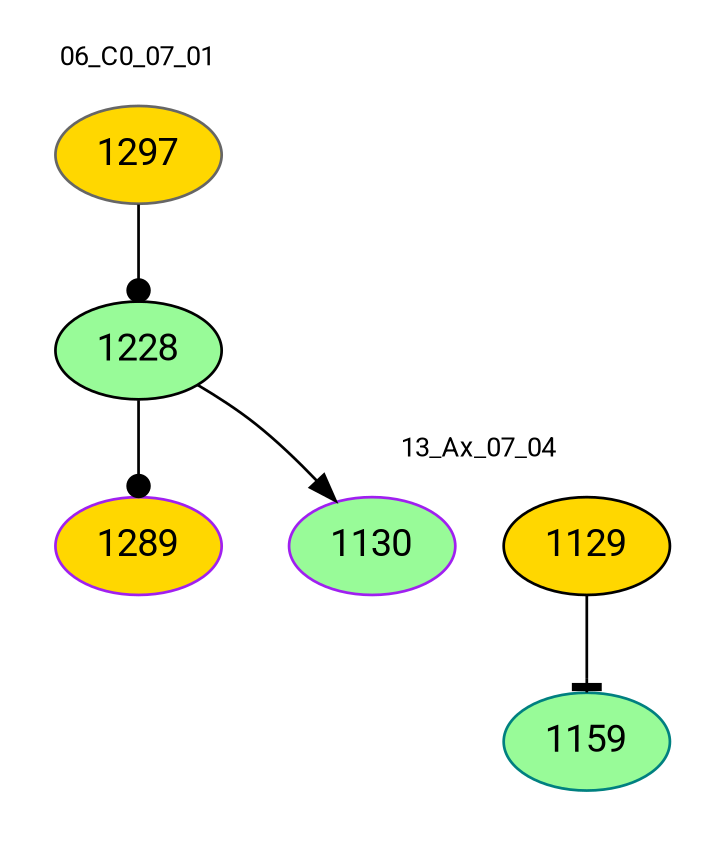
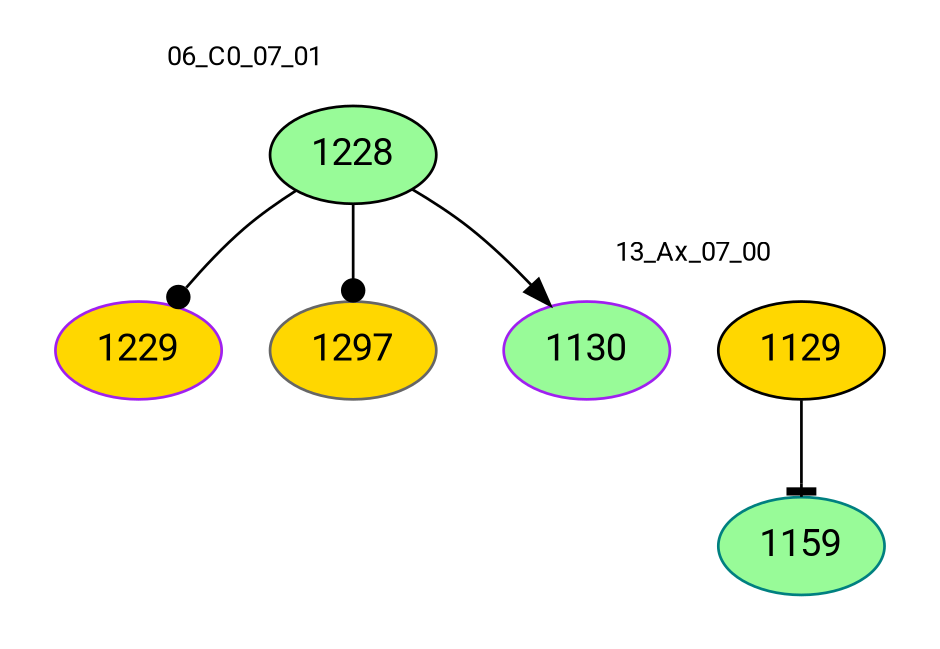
edge "1297" -> "1228": reversed
cluster "13_Ax_07_04": label "13_Ax_07_04" -> "13_Ax_07_00"
node "1289": label "1289" -> "1229"
